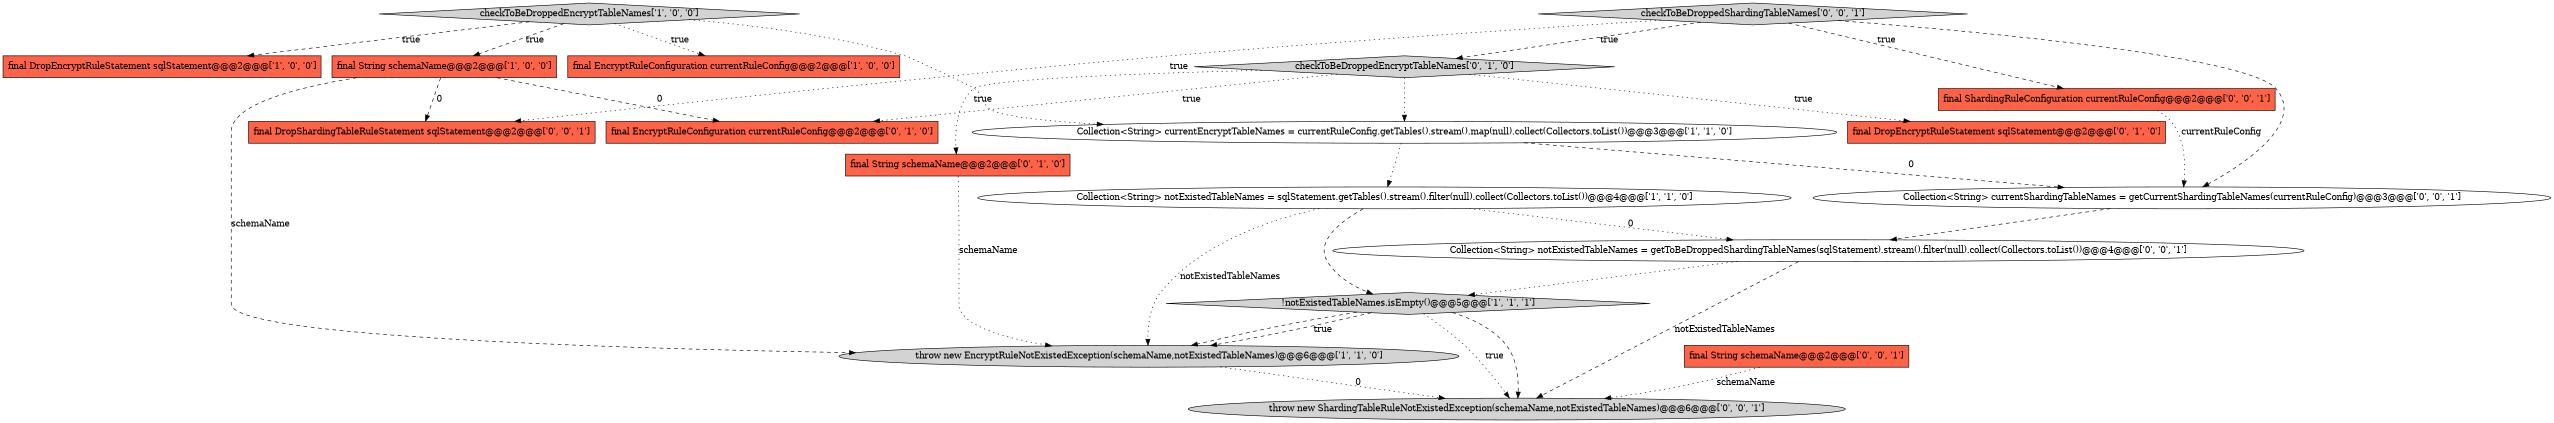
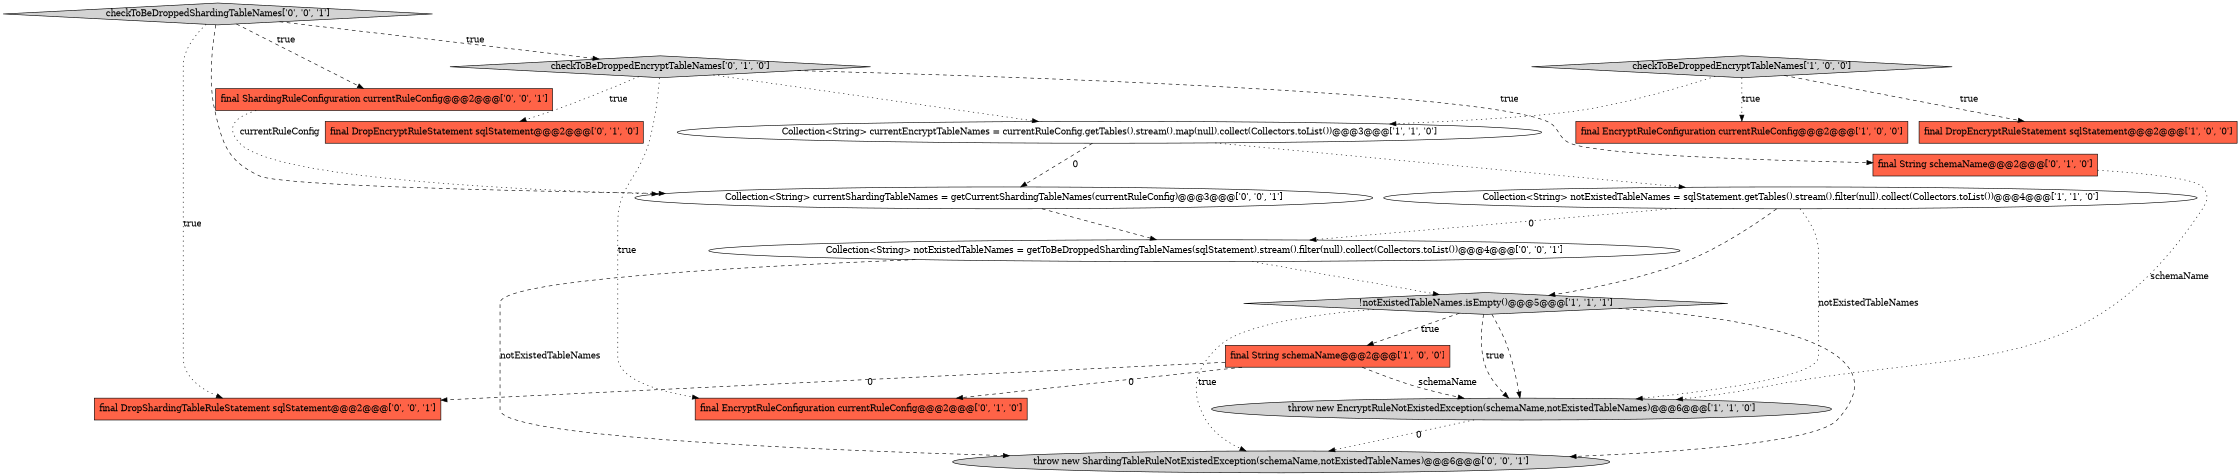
edge "checkToBeDroppedEncryptTableNames['1', '0', '0']" -> "final String schemaName@@@2@@@['1', '0', '0']": now "!notExistedTableNames.isEmpty()@@@5@@@['1', '1', '1']" -> "final String schemaName@@@2@@@['1', '0', '0']"
edge "checkToBeDroppedEncryptTableNames['0', '1', '0']" -> "final String schemaName@@@2@@@['0', '1', '0']": style dotted -> dashed
node "final String schemaName@@@2@@@['0', '0', '1']": removed
